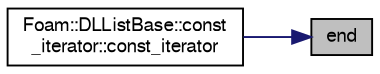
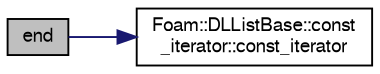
edge "Foam::DLListBase::const _iterator::const_iterator" -> "end": reversed
